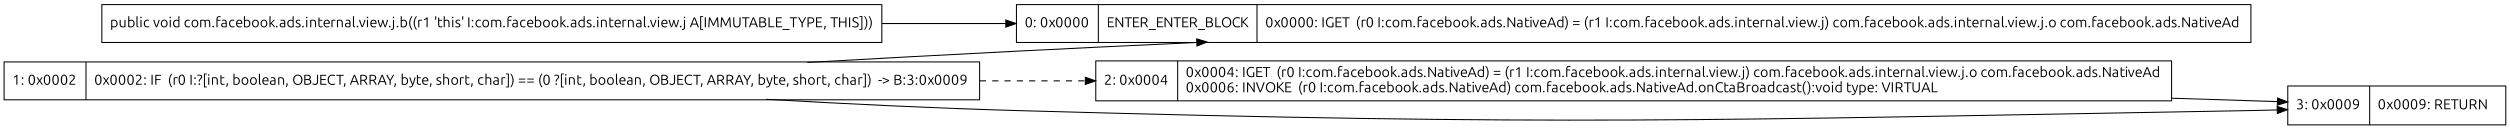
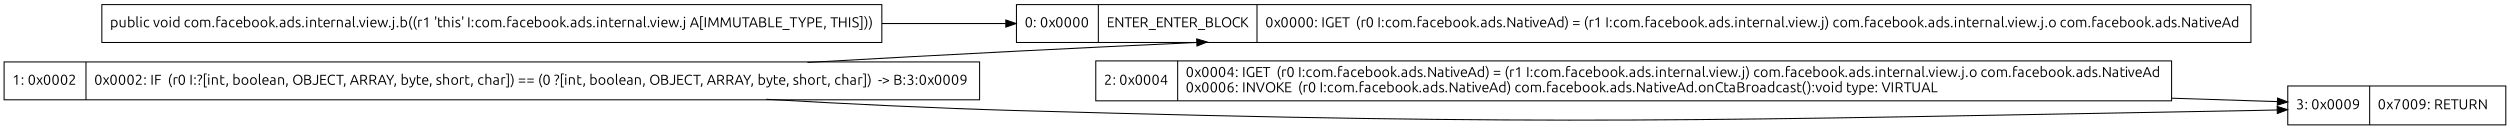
edge "1: 0x0002" -> "2: 0x0004": removed
node "3: 0x0009": text "0x0009: RETURN" -> "0x7009: RETURN"
